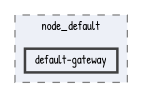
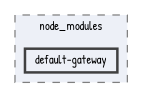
cluster "node_default": label "node_default" -> "node_modules"
